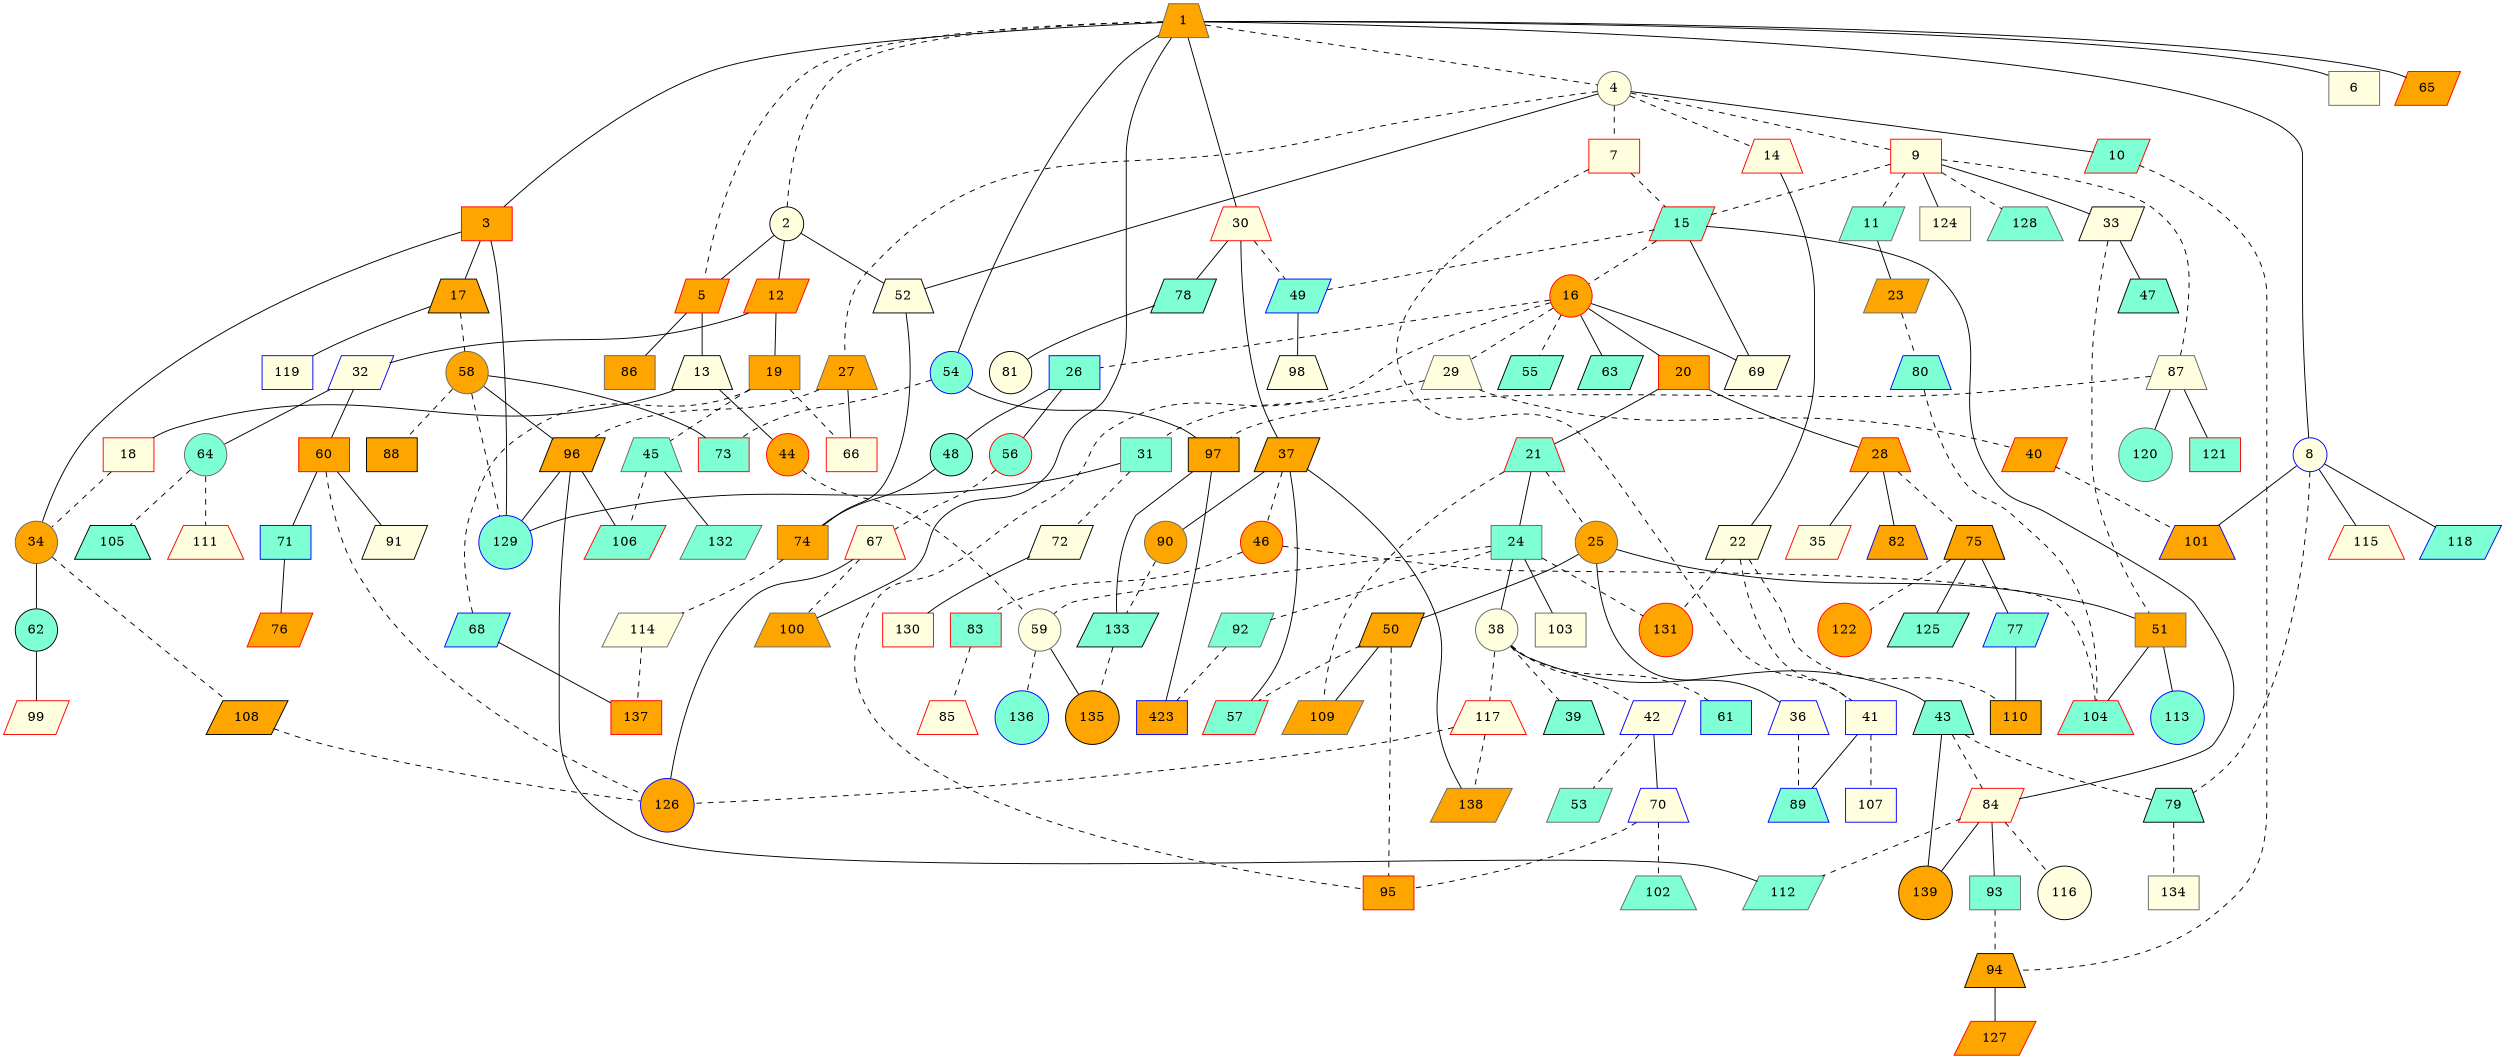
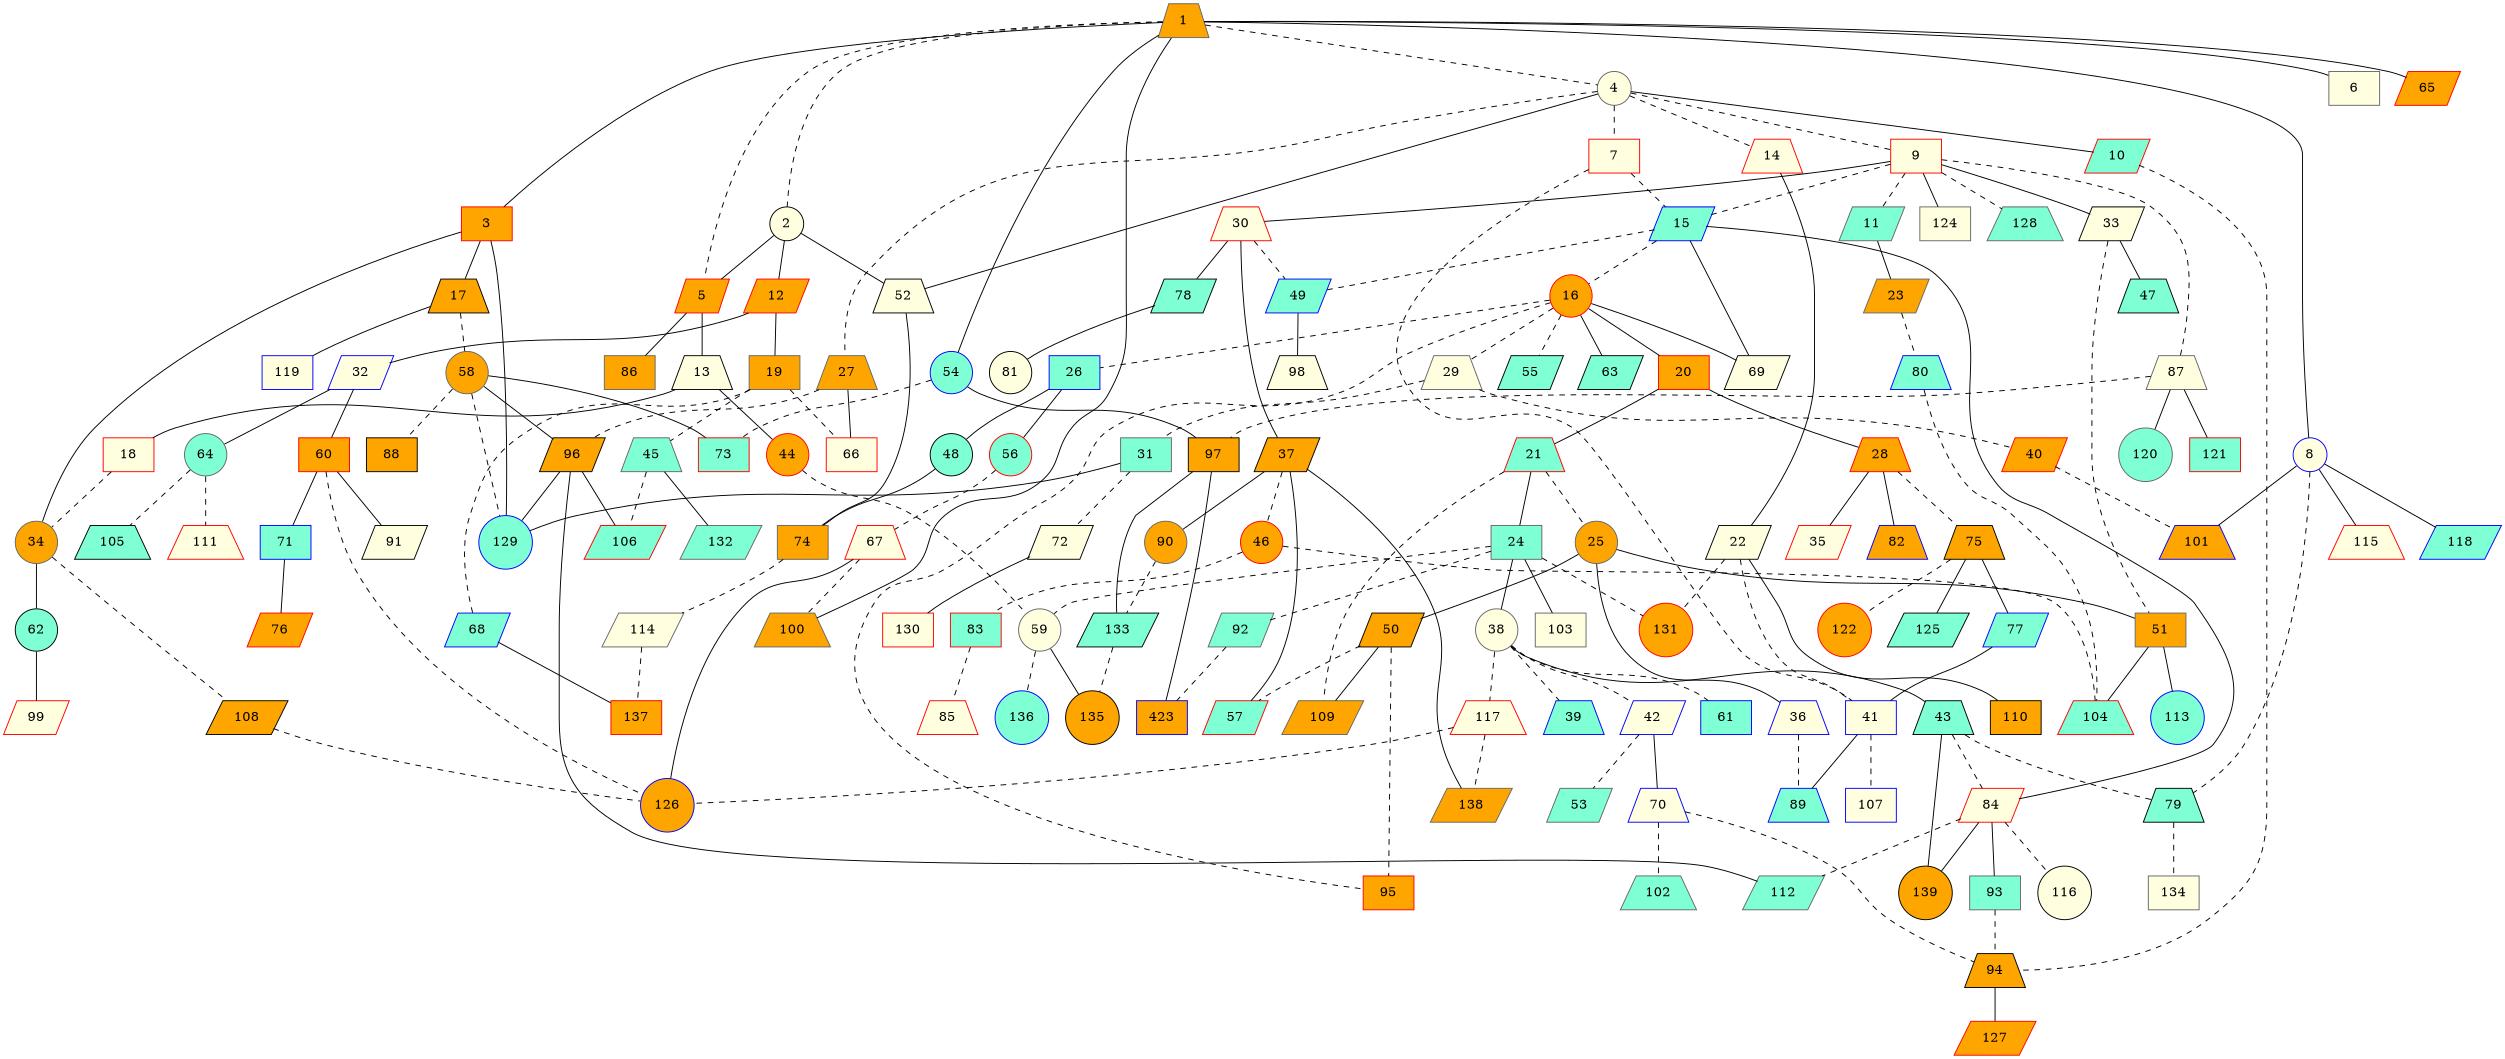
edge "1" -- "30": now "9" -- "30"
node "15": color red -> blue
edge "22" -- "110": style dashed -> solid
edge "77" -- "110": now "77" -- "41"
node "39": color black -> blue
edge "70" -- "95": now "70" -- "94"
